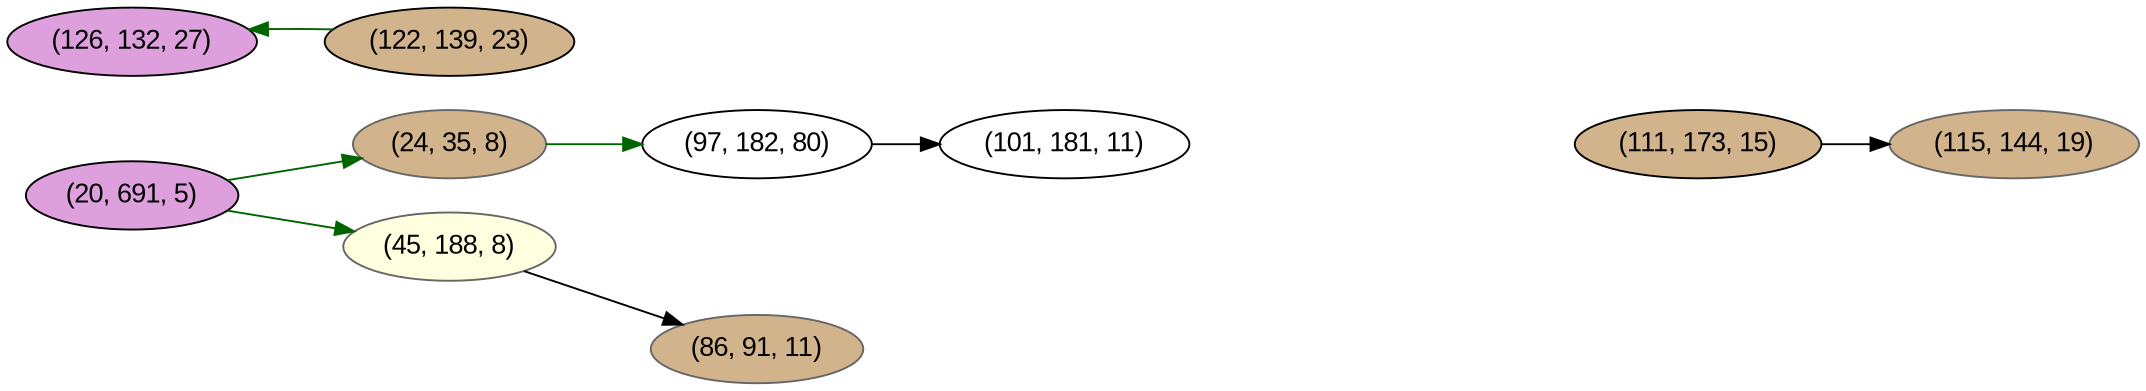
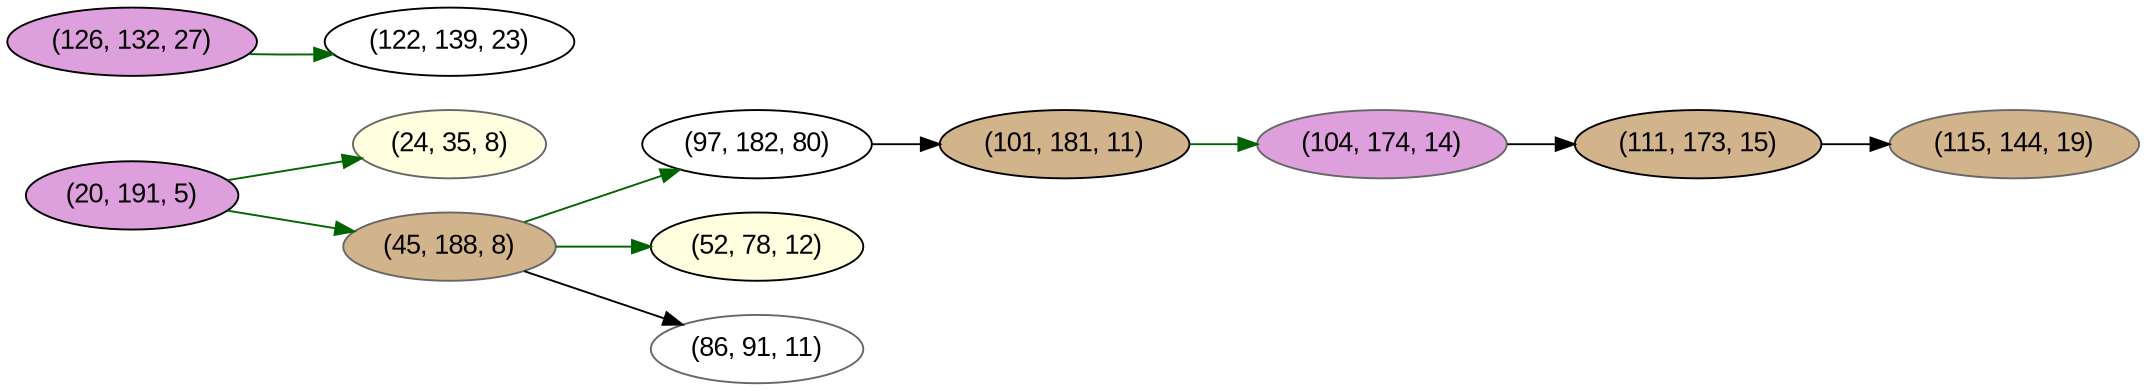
edge "(122, 139, 23)" -> "(126, 132, 27)": reversed
node "(122, 139, 23)": fillcolor tan -> white
node "(24, 35, 8)": fillcolor tan -> lightyellow
edge "(24, 35, 8)" -> "(97, 182, 80)": now "(45, 188, 8)" -> "(97, 182, 80)"
node "(101, 181, 11)": fillcolor white -> tan
node "(104, 174, 14)": added
node "(20, 691, 5)": label "(20, 691, 5)" -> "(20, 191, 5)"
node "(45, 188, 8)": fillcolor lightyellow -> tan
node "(52, 78, 12)": added
node "(86, 91, 11)": fillcolor tan -> white
